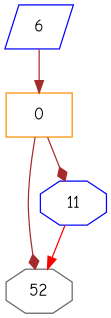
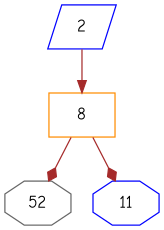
node "6": label "6" -> "2"
node "0": label "0" -> "8"
edge "11" -> "52": removed
